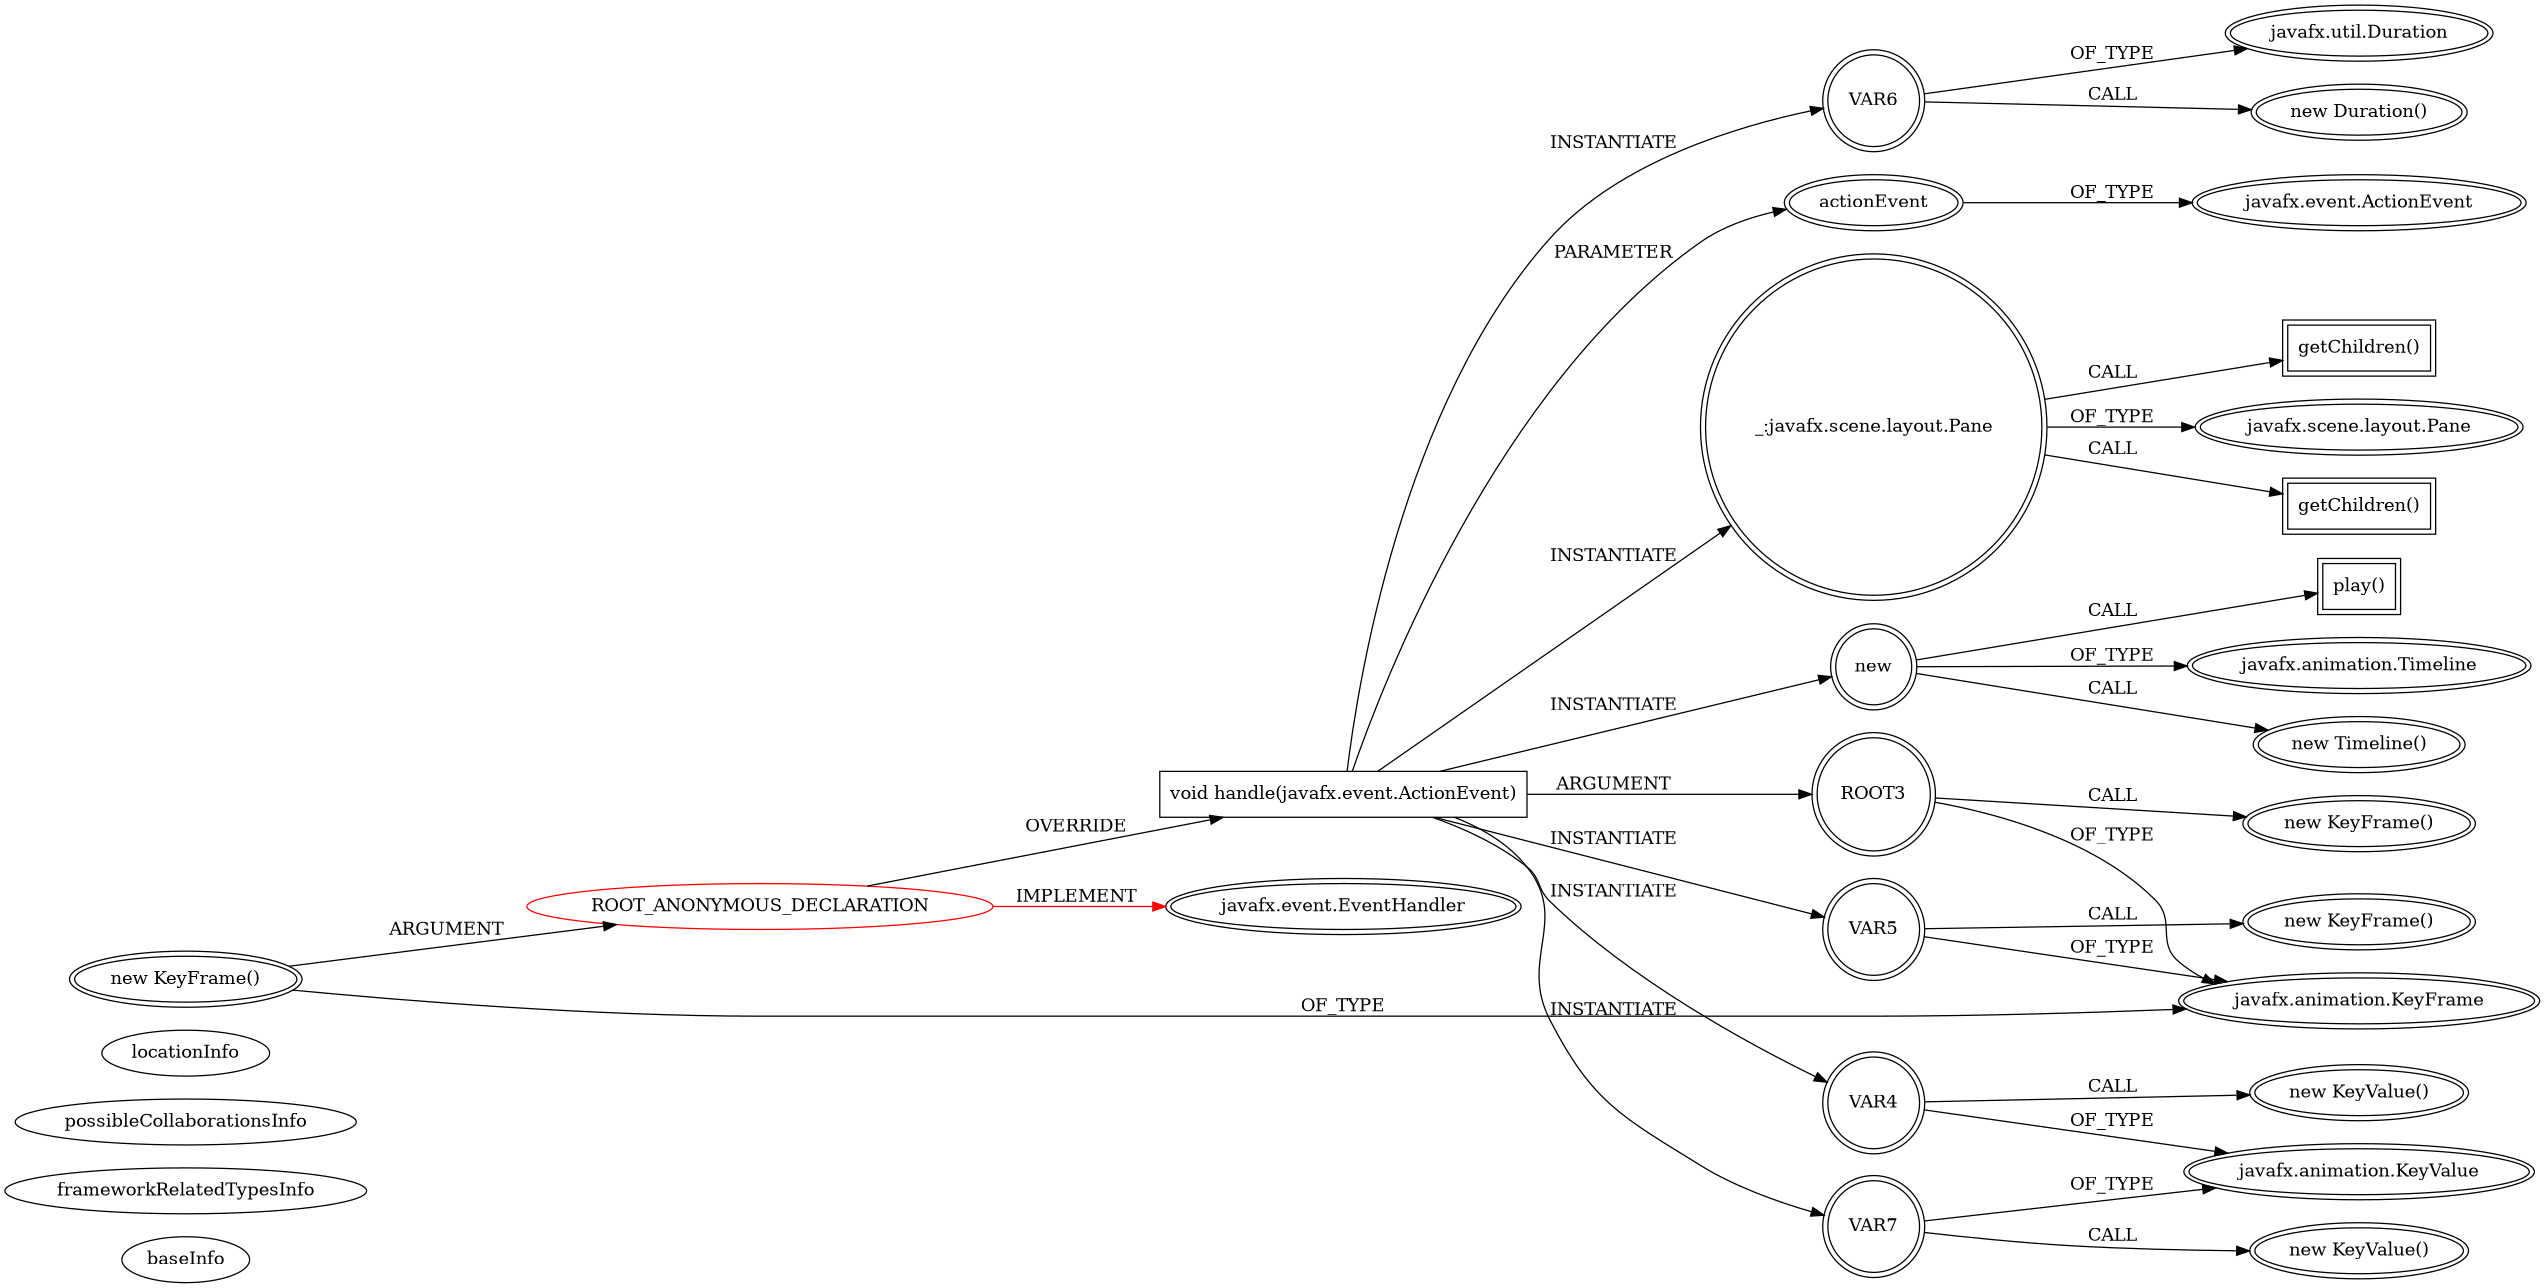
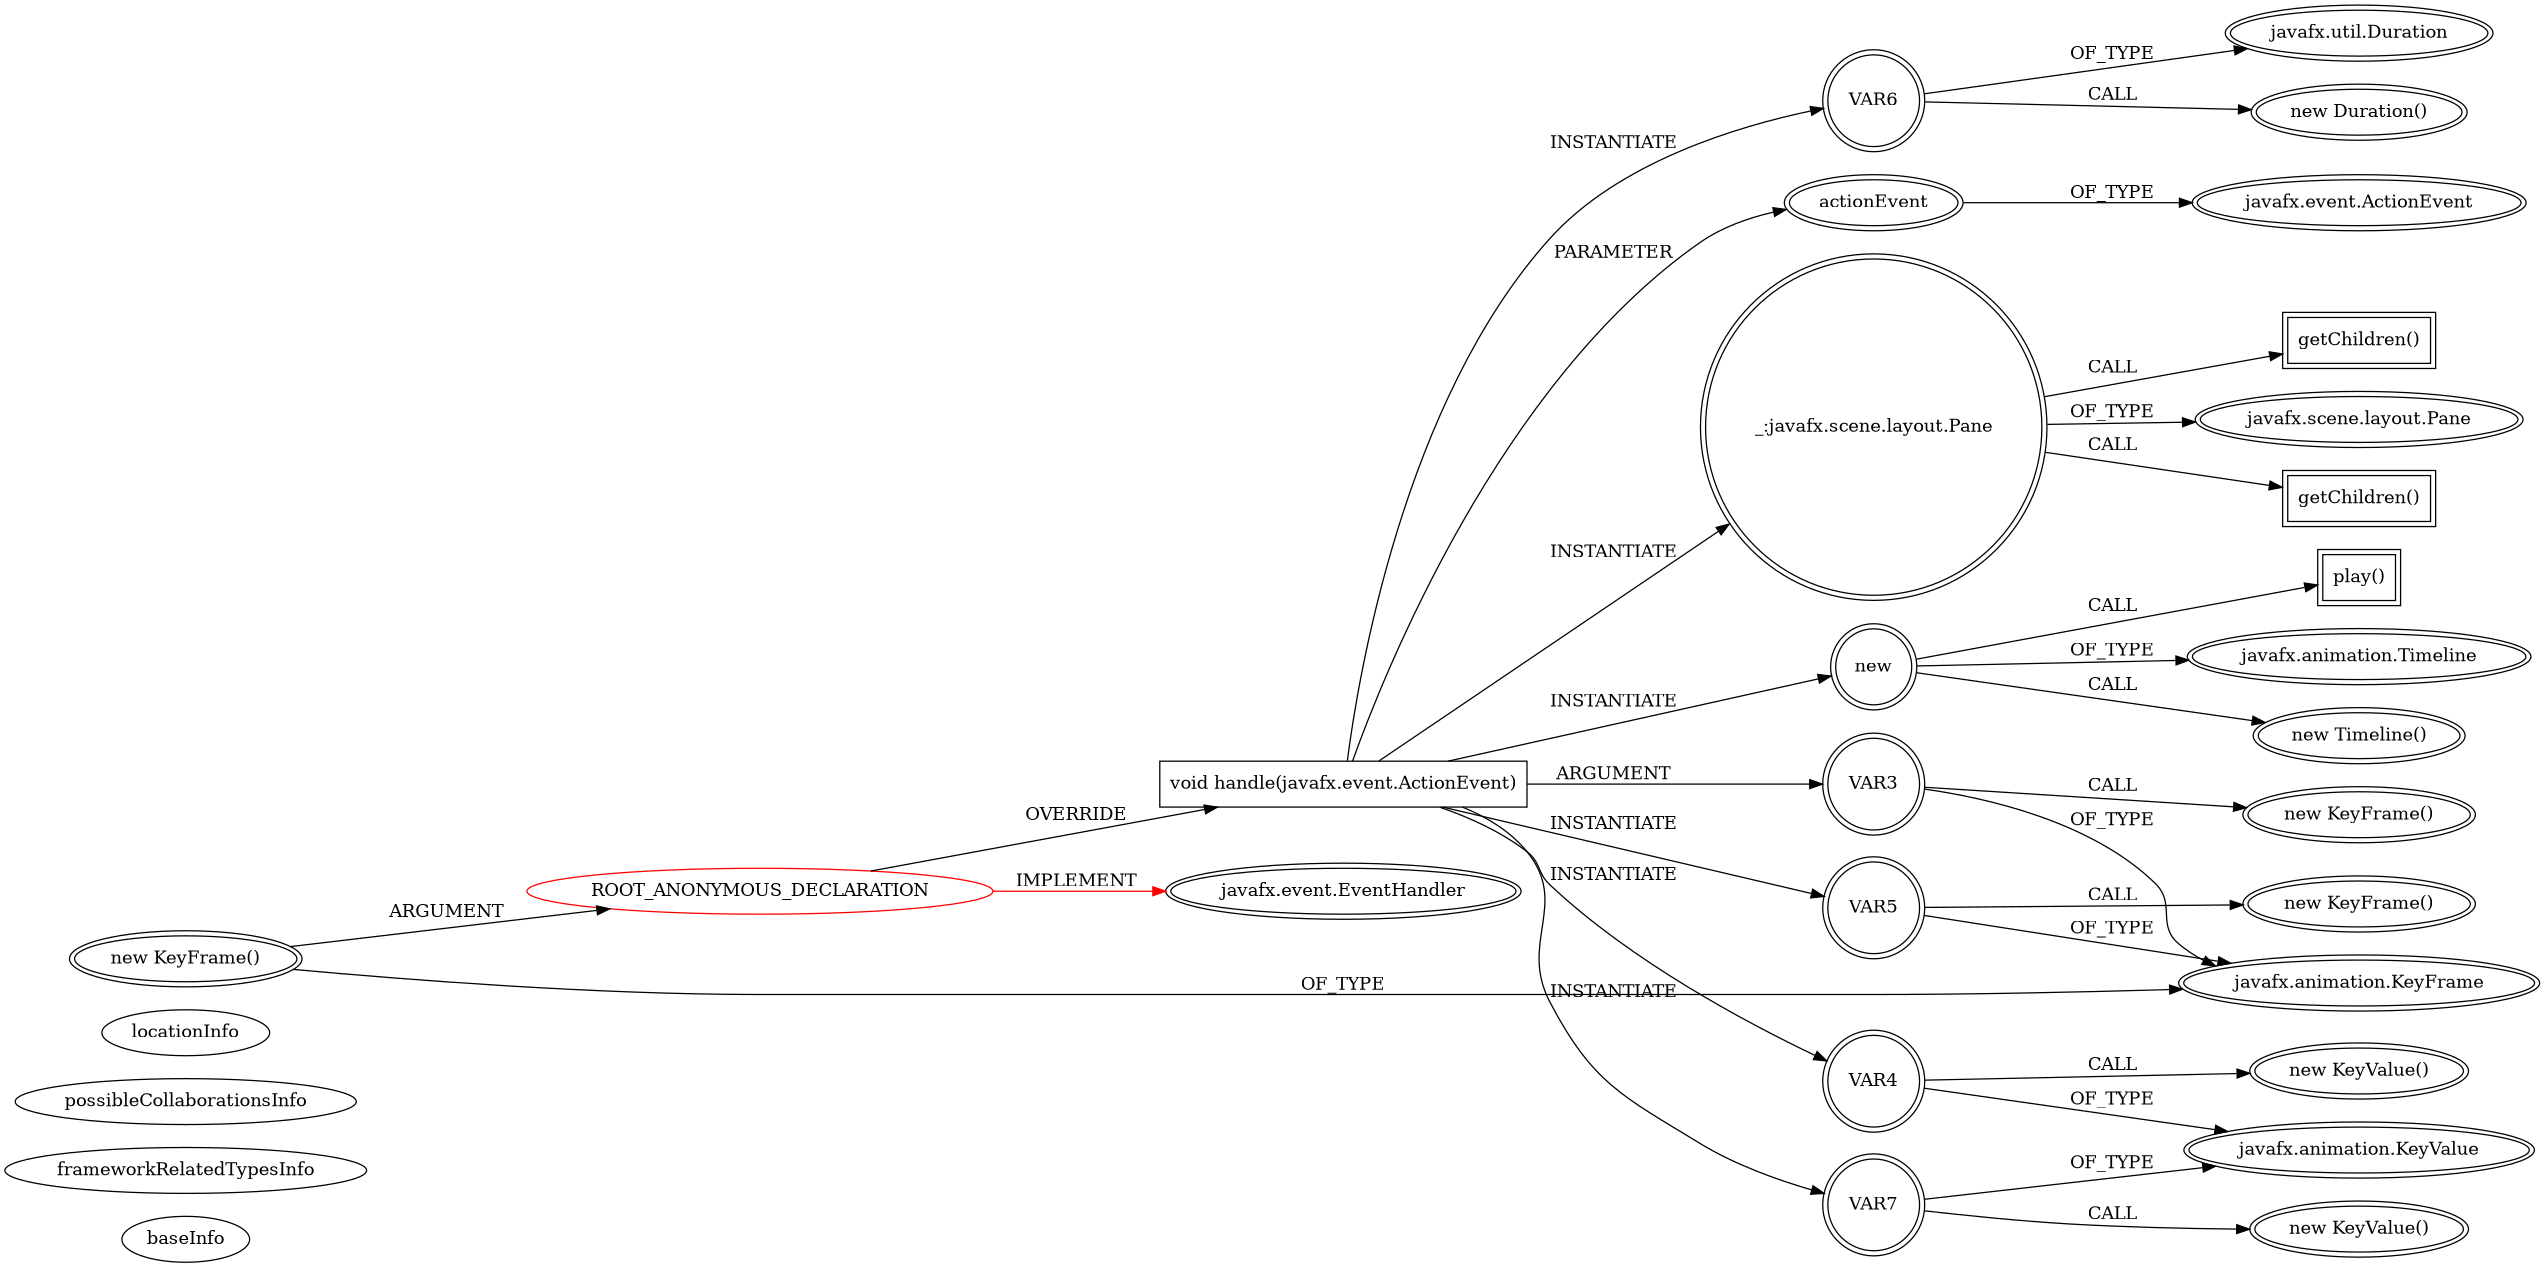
node "ROOT3": label "ROOT3" -> "VAR3"
